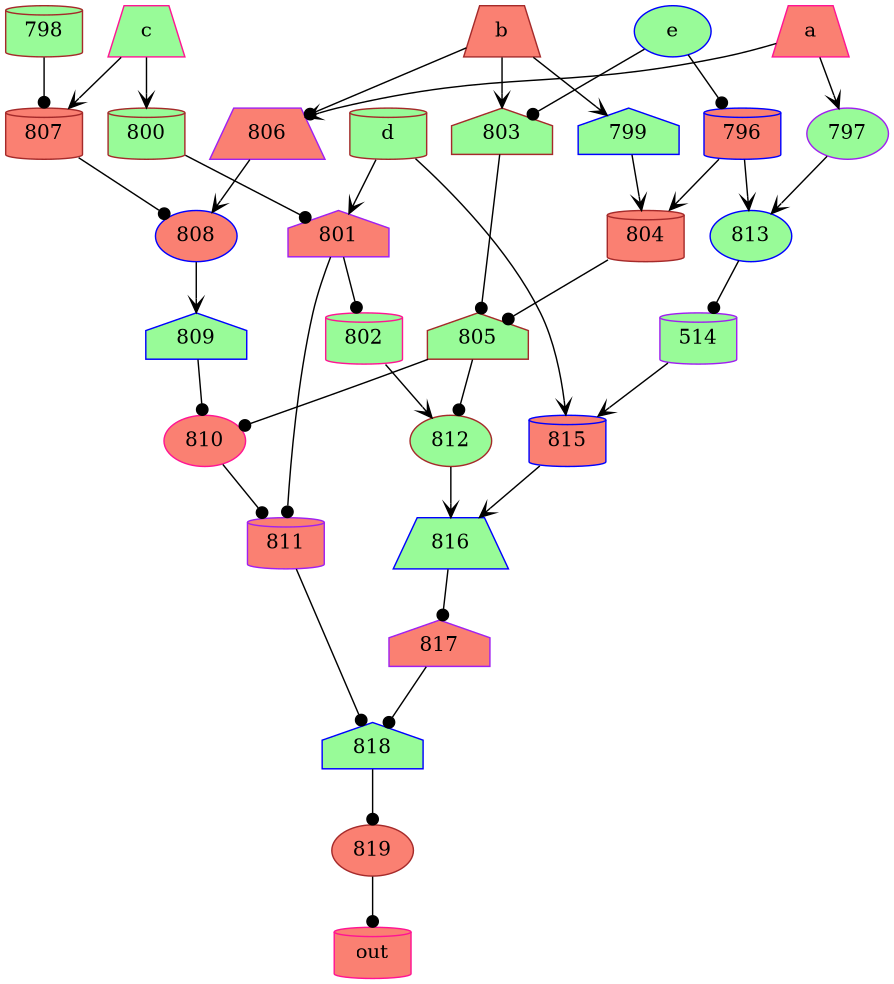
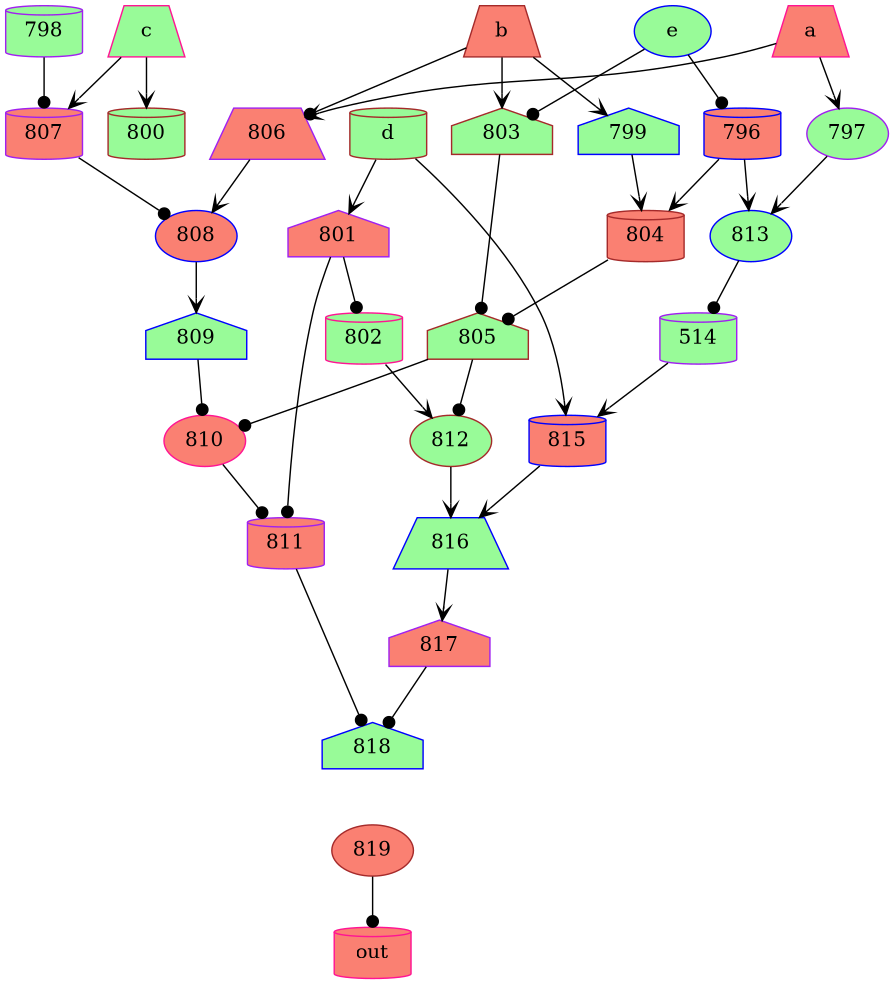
node "798": color brown -> purple
node "807": color brown -> purple
edge "800" -> "801": removed
edge "816" -> "817": arrowhead dot -> vee
edge "818" -> "819": removed
